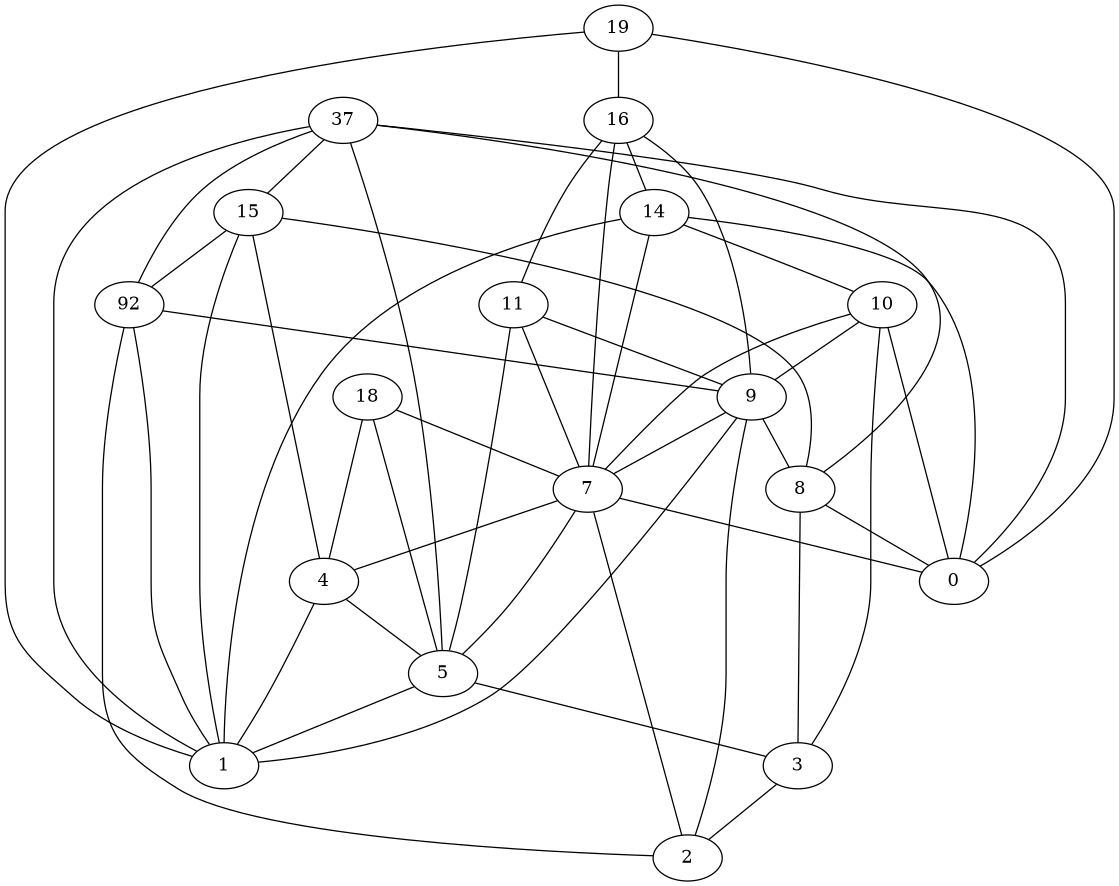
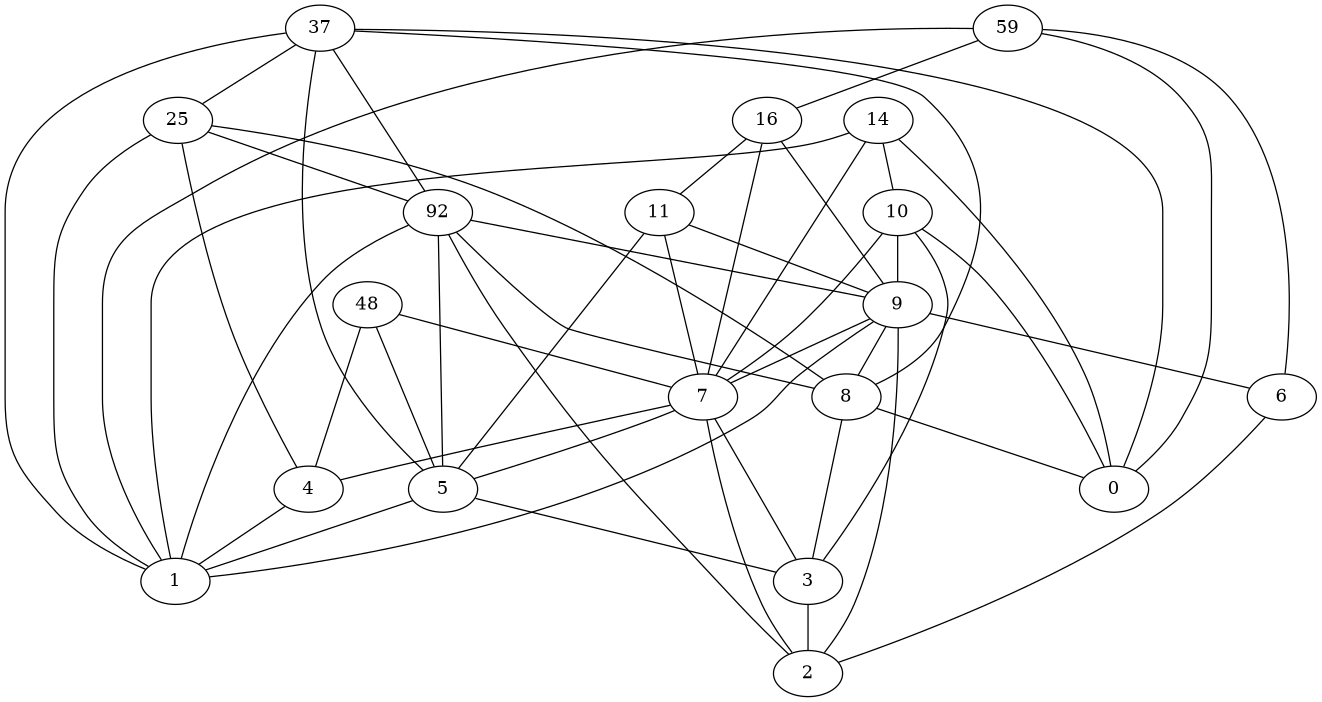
node "19": label "19" -> "59"
edge "16" -- "14": removed
node "15": label "15" -> "25"
edge "92" -- "8": added
node "18": label "18" -> "48"
node "6": added
edge "7" -- "0": now "7" -- "3"
edge "4" -- "5": now "92" -- "5"
